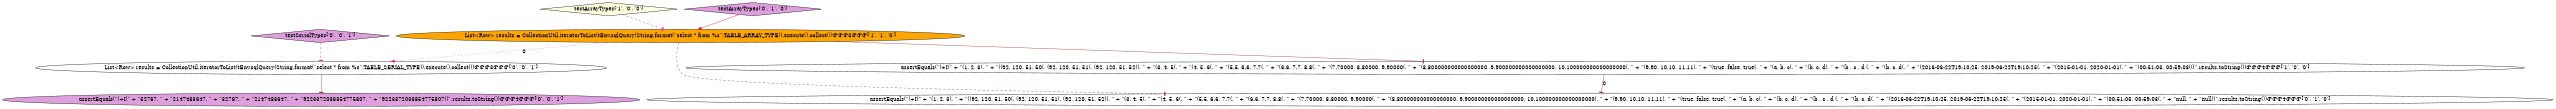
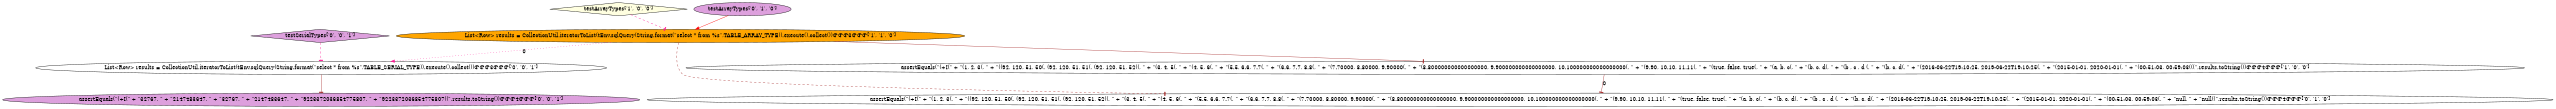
node "testArrayTypes['0', '1', '0']": shape diamond -> ellipse
